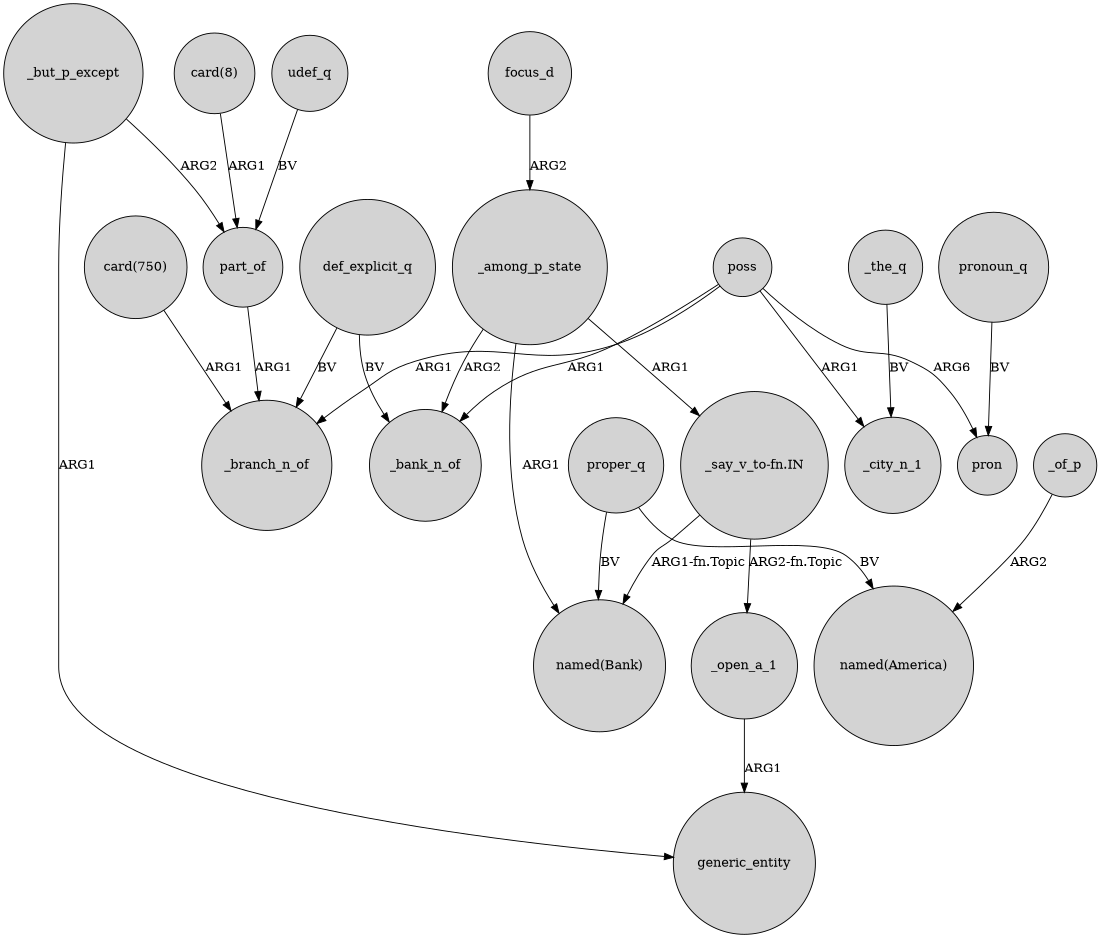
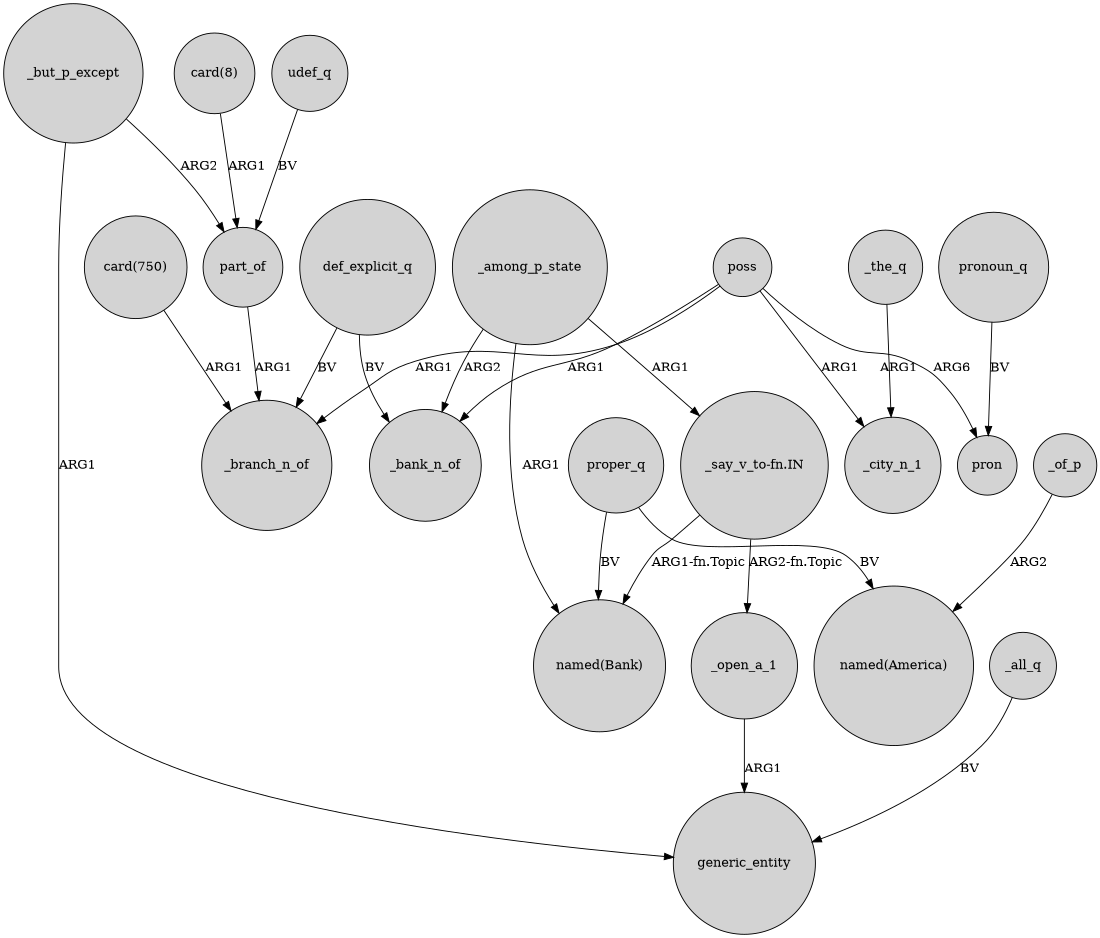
node "focus_d": removed
edge "_the_q" -> "_city_n_1": label "BV" -> "ARG1"
node "_all_q": added
